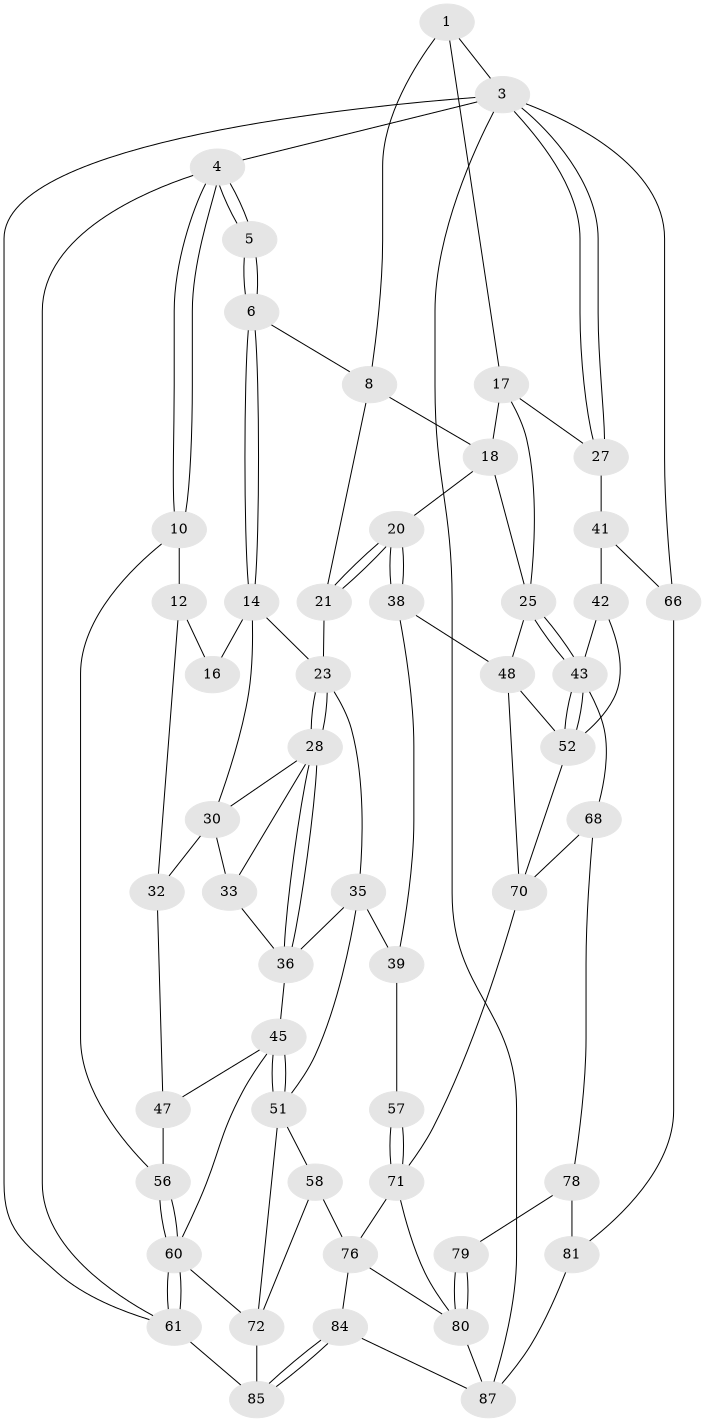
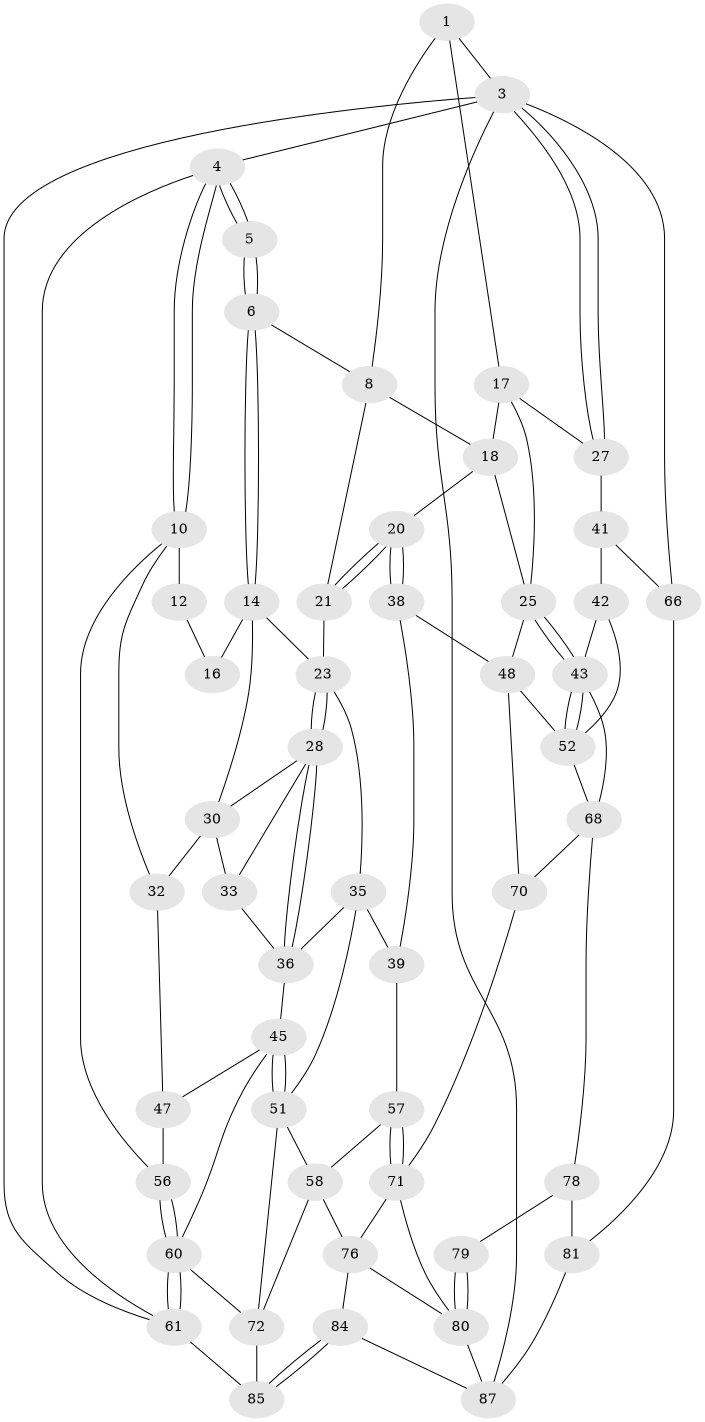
edge "12" -- "32": now "10" -- "32"
edge "52" -- "70": now "52" -- "68"
edge "57" -- "58": added
